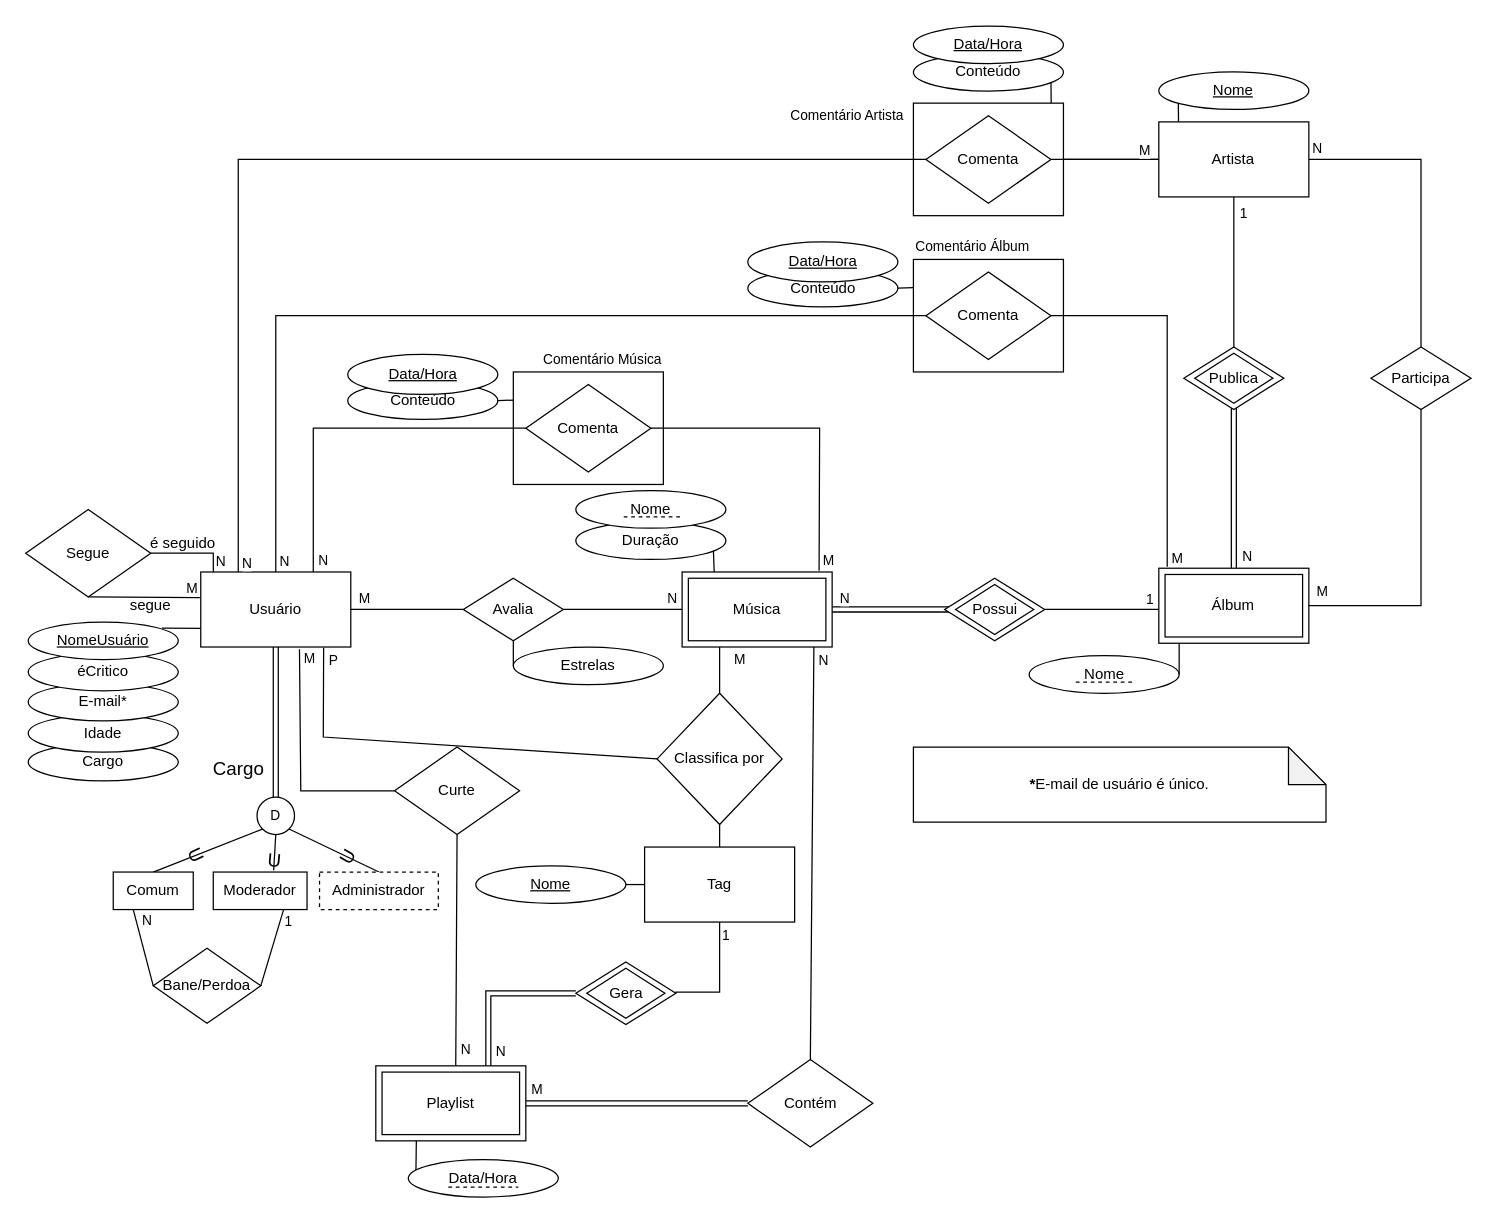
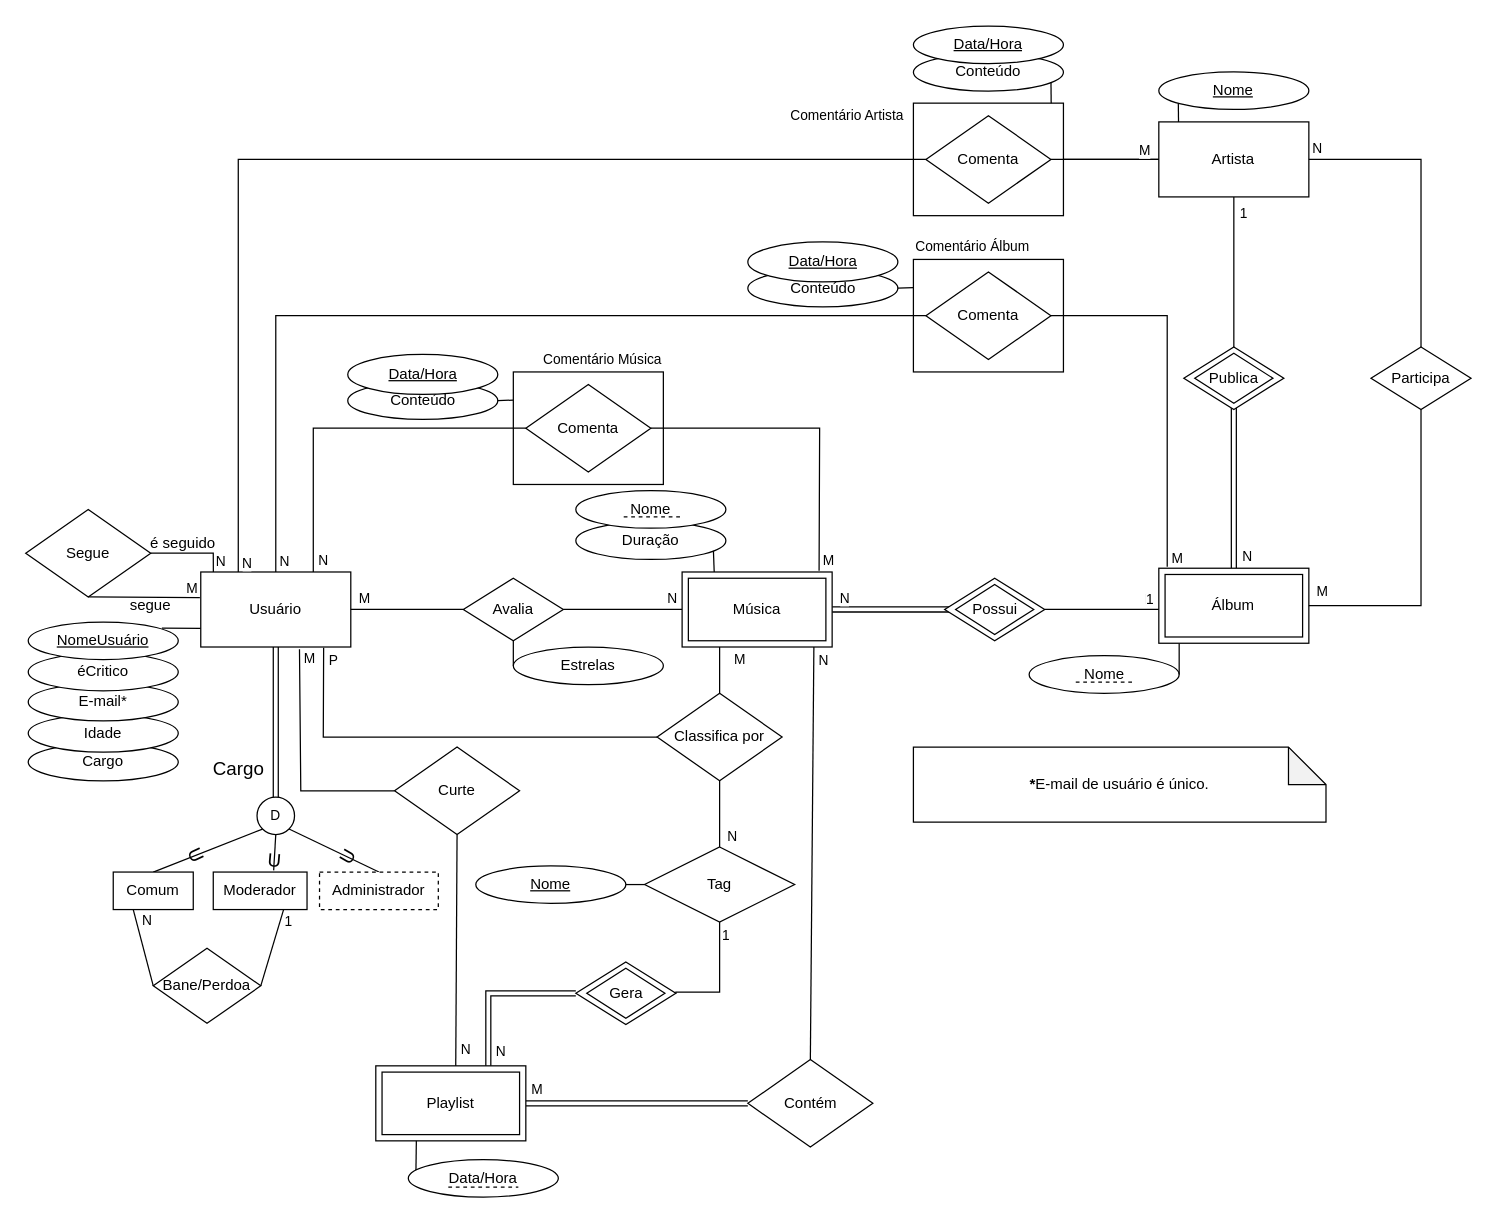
node "Classifica por": size 125x131 -> 125x88
node "Tag": shape rectangle -> diamond
